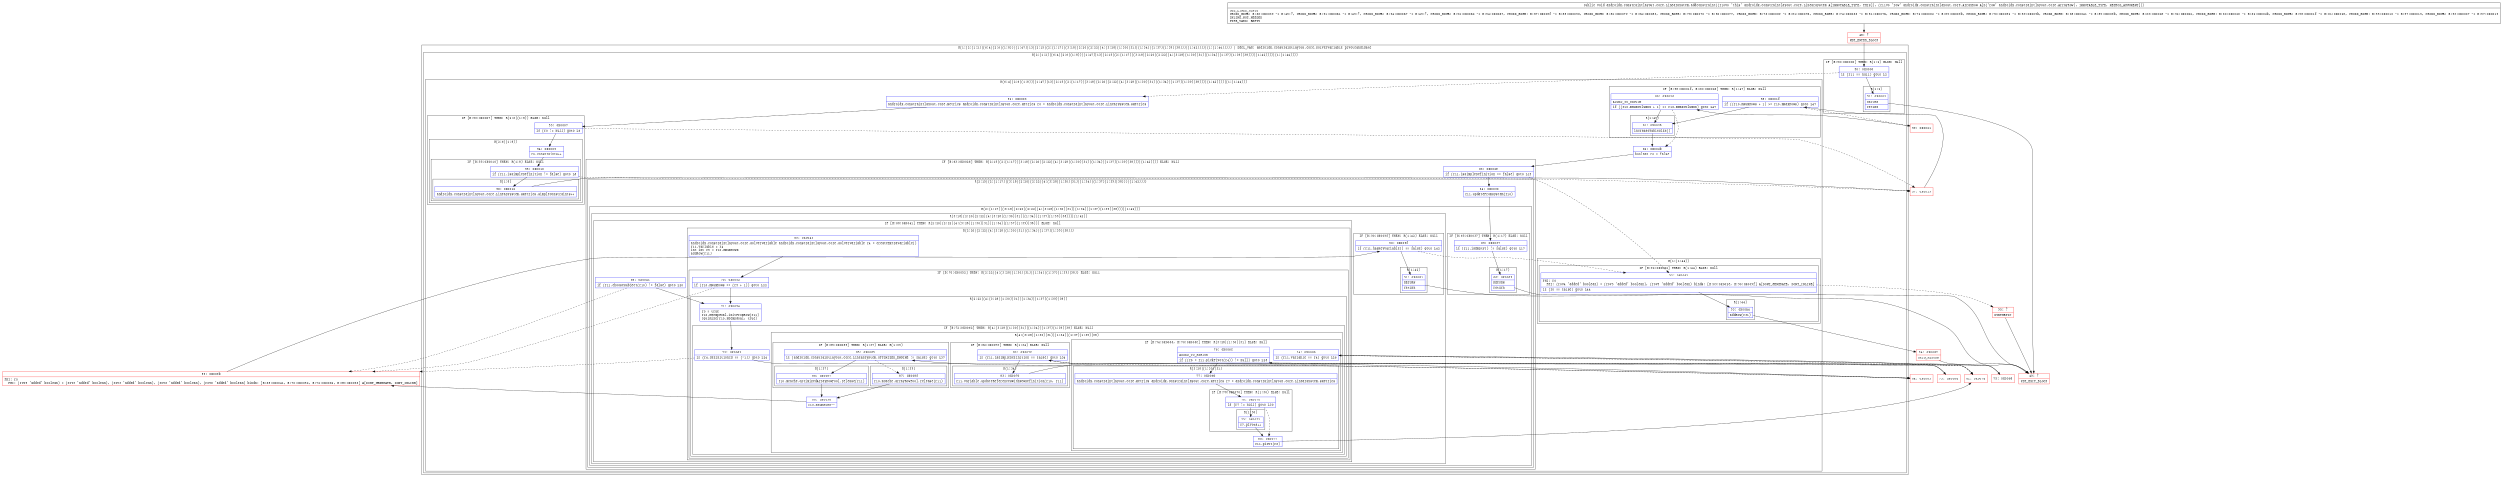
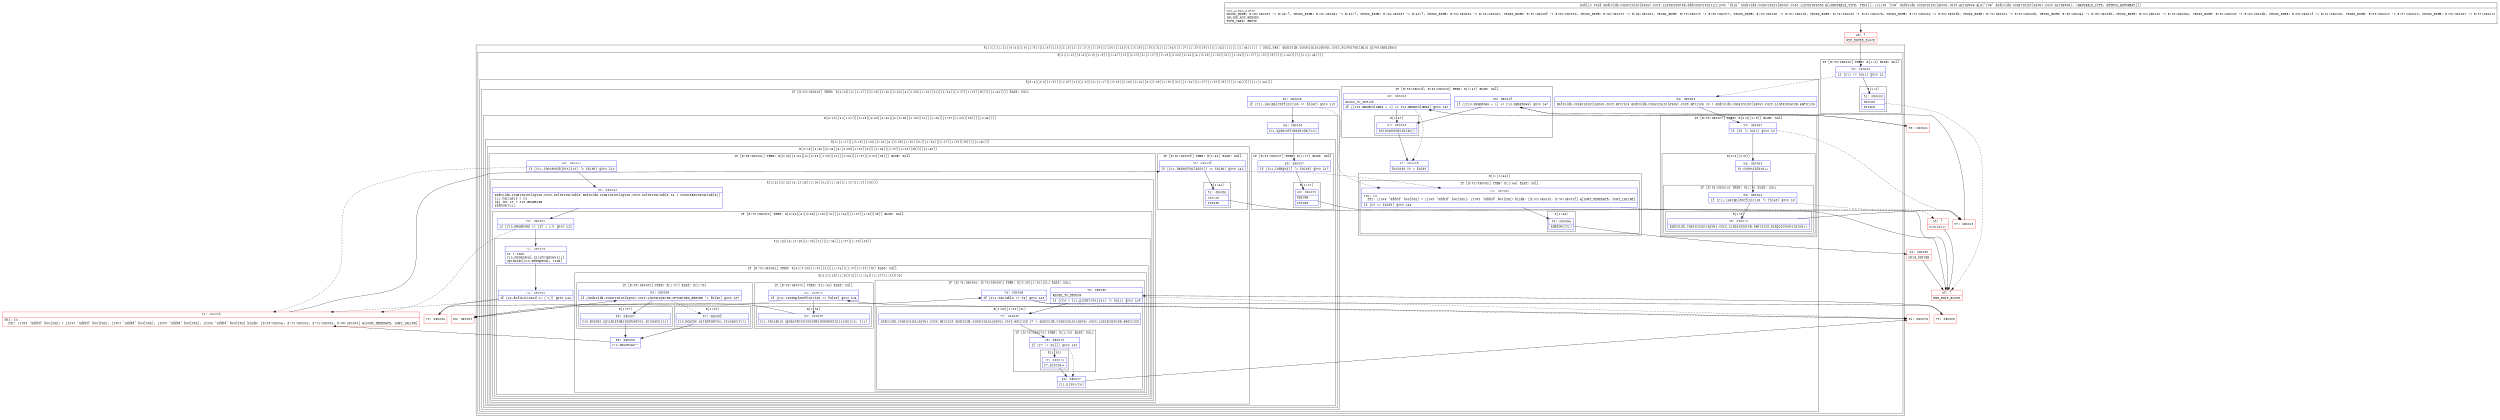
edge "62: 0x002b" -> "63: 0x002e": removed
edge "51: 0x0002" -> "49: ?": style solid -> dashed
edge "68: 0x0041" -> "71: 0x0054": now "68: 0x0041" -> "69: 0x0043"
